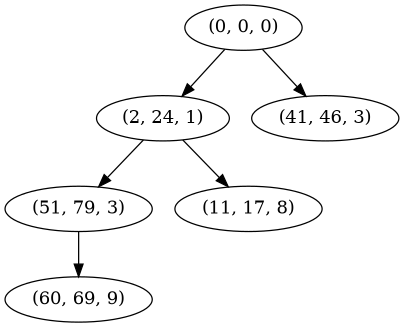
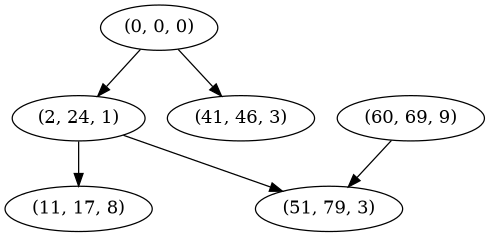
edge "(51, 79, 3)" -> "(60, 69, 9)": reversed
